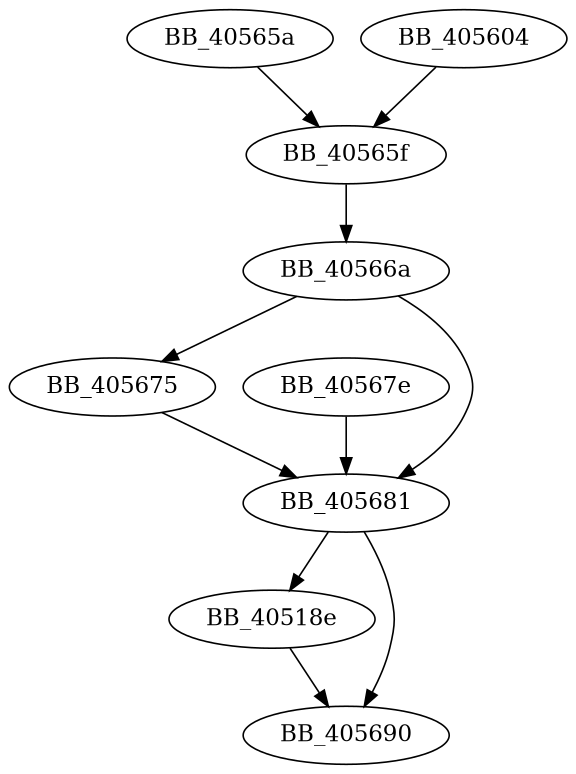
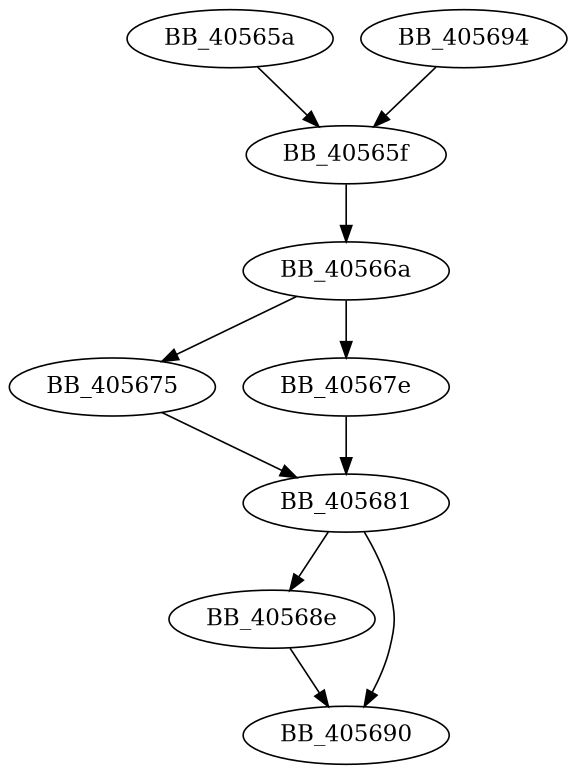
node "BB_405604": label "BB_405604" -> "BB_405694"
edge "BB_40566a" -> "BB_405681": now "BB_40566a" -> "BB_40567e"
node "BB_40518e": label "BB_40518e" -> "BB_40568e"
